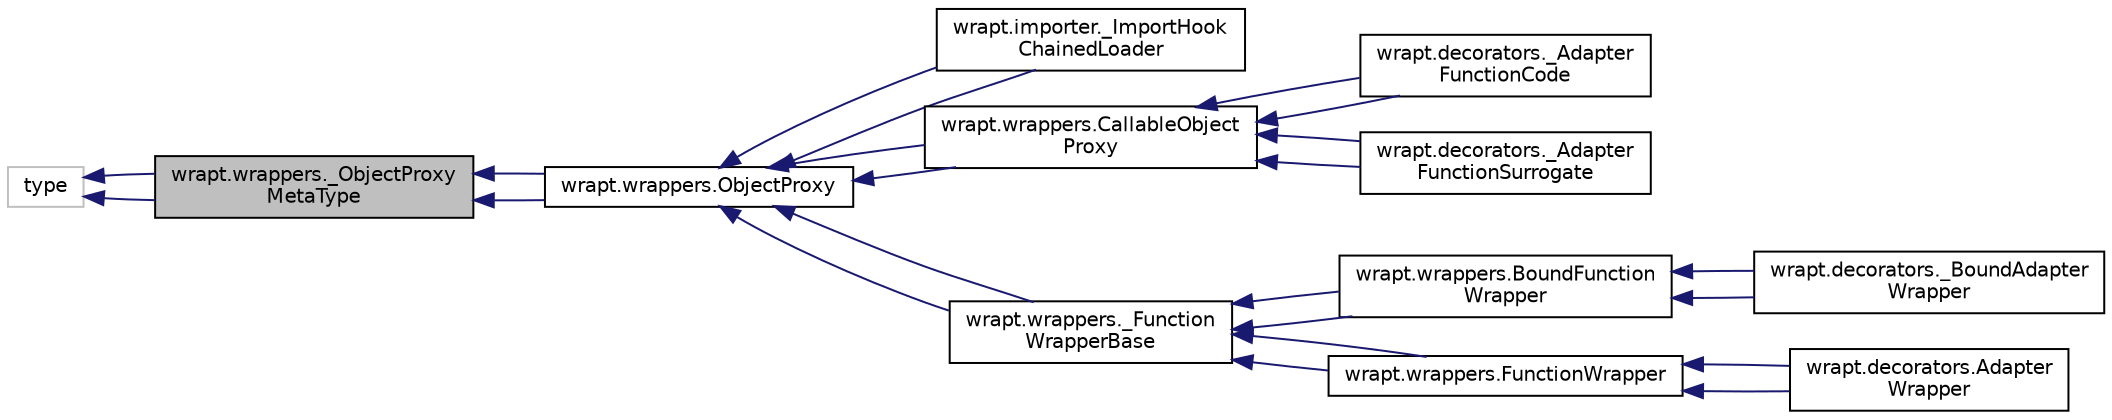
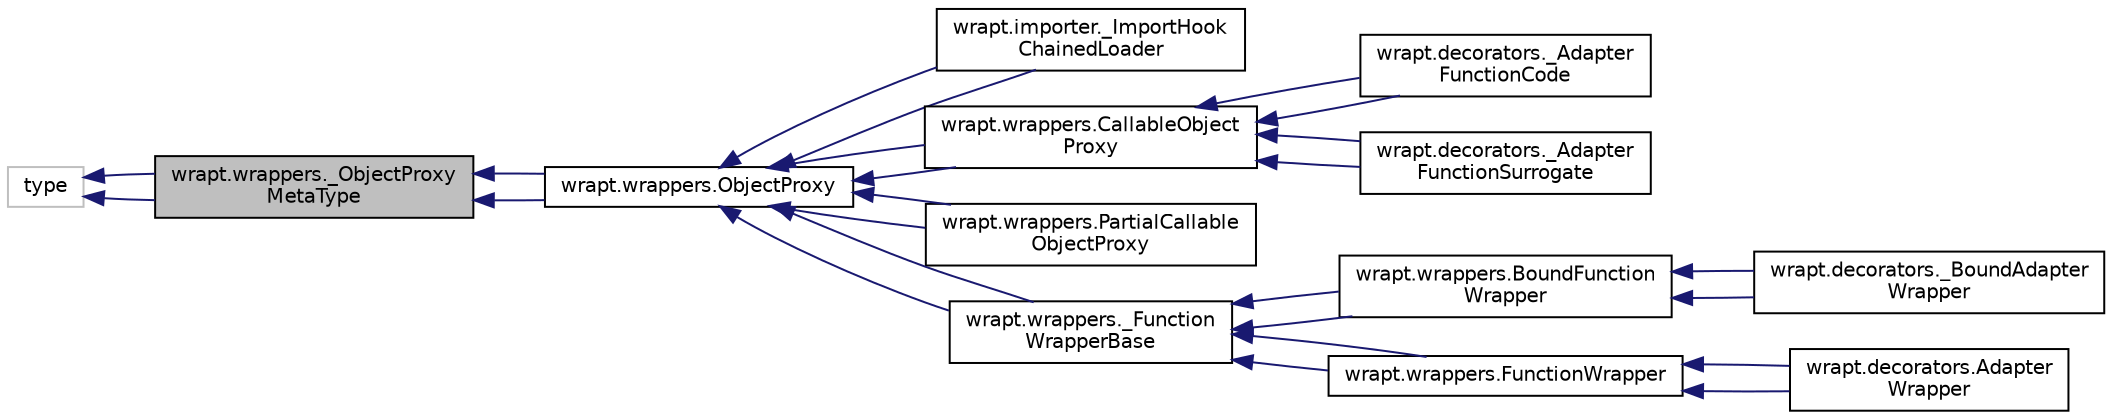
node "wrapt.wrappers.PartialCallable ObjectProxy": added
